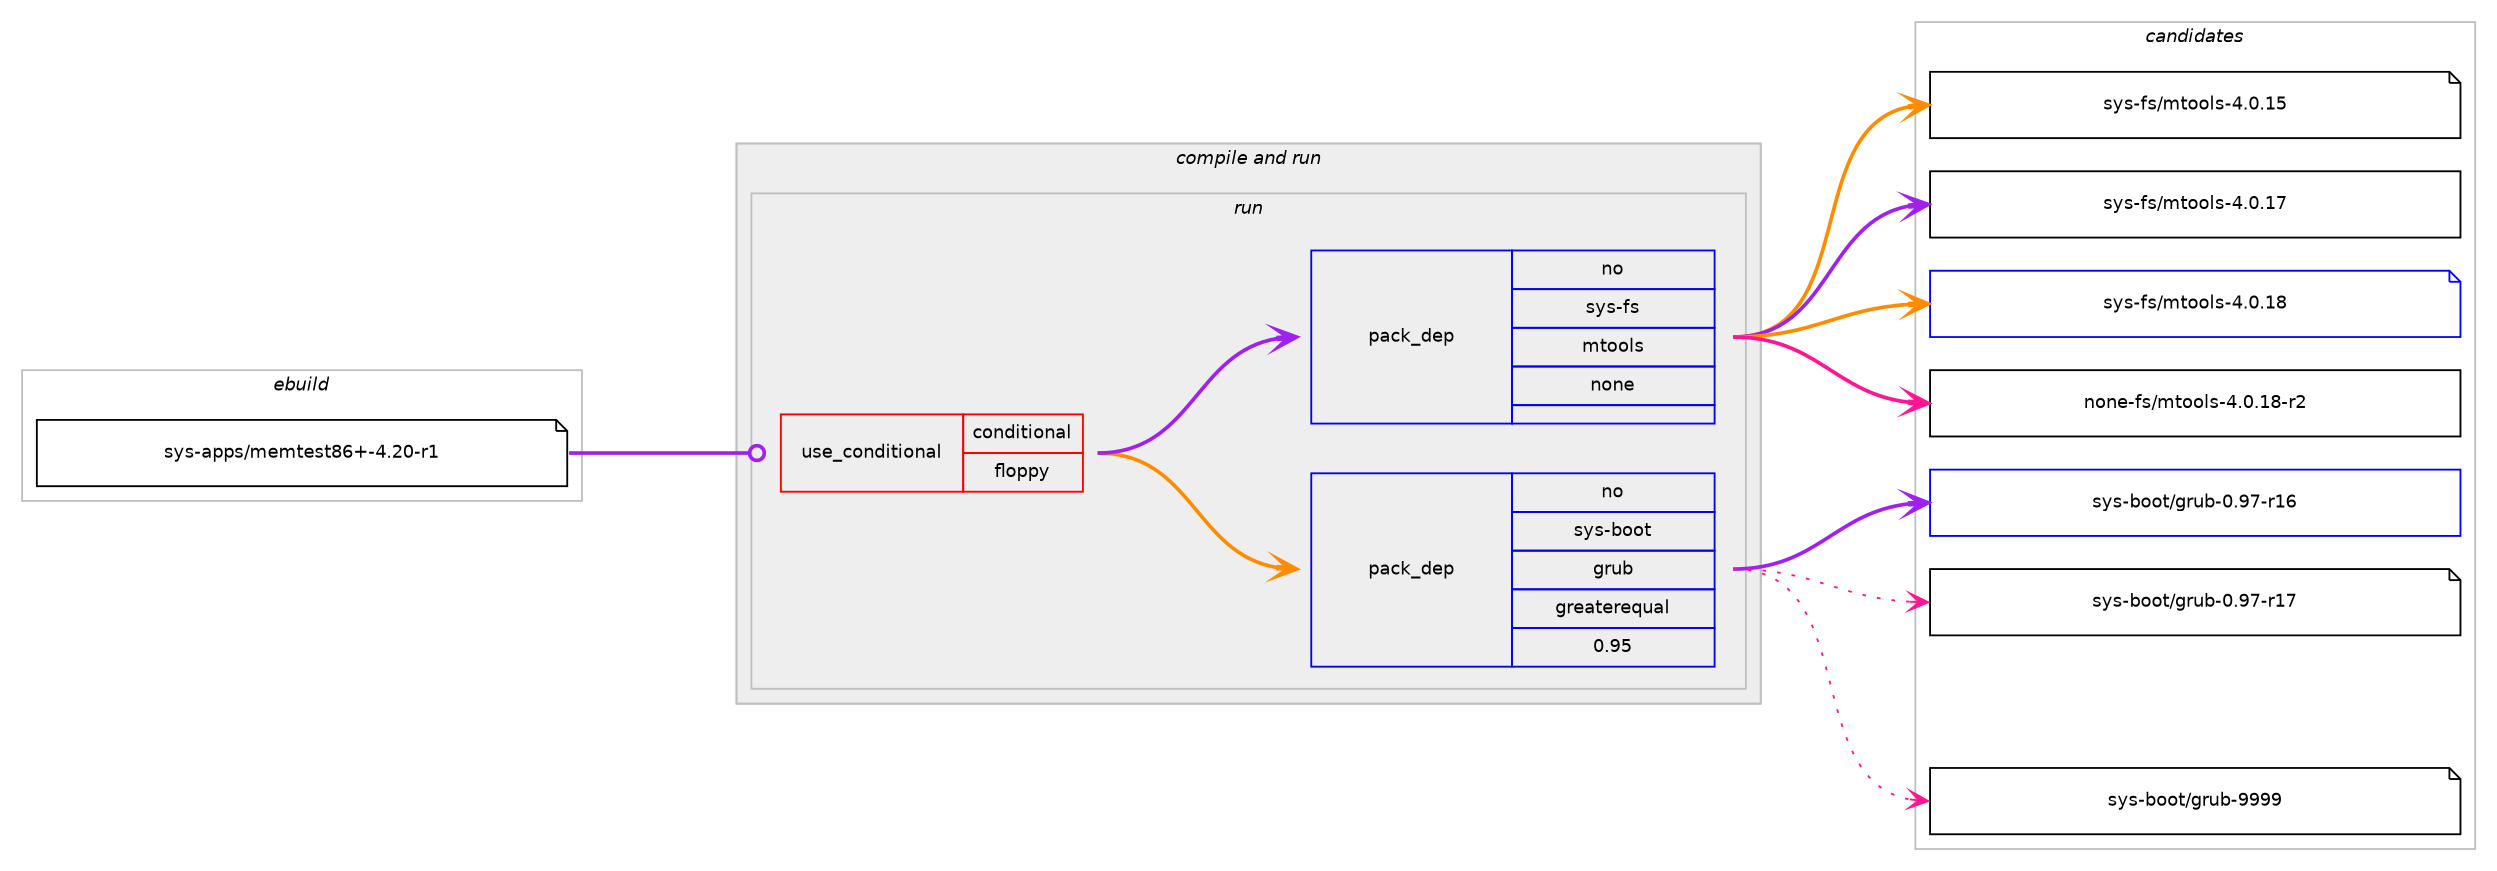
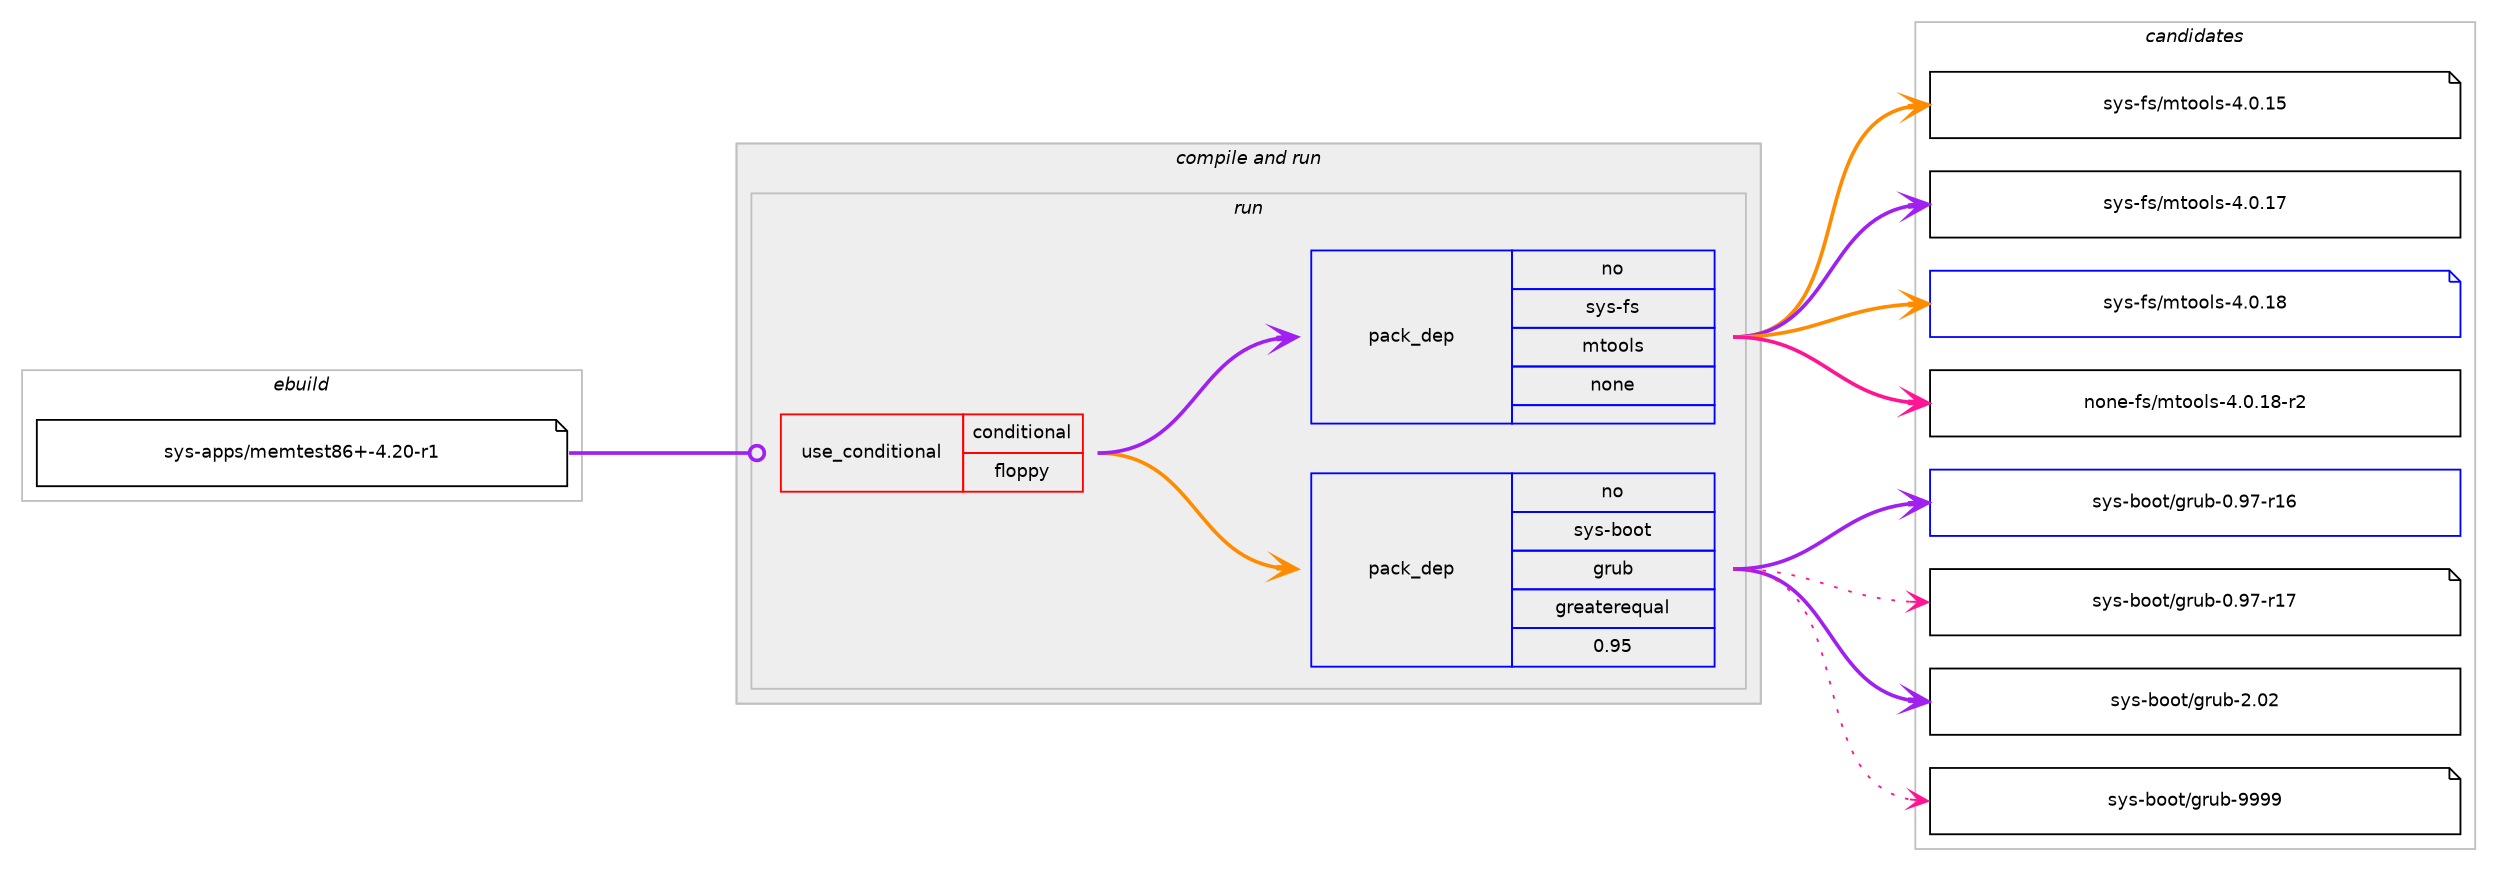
node "sys-boot/grub-2.02": added
